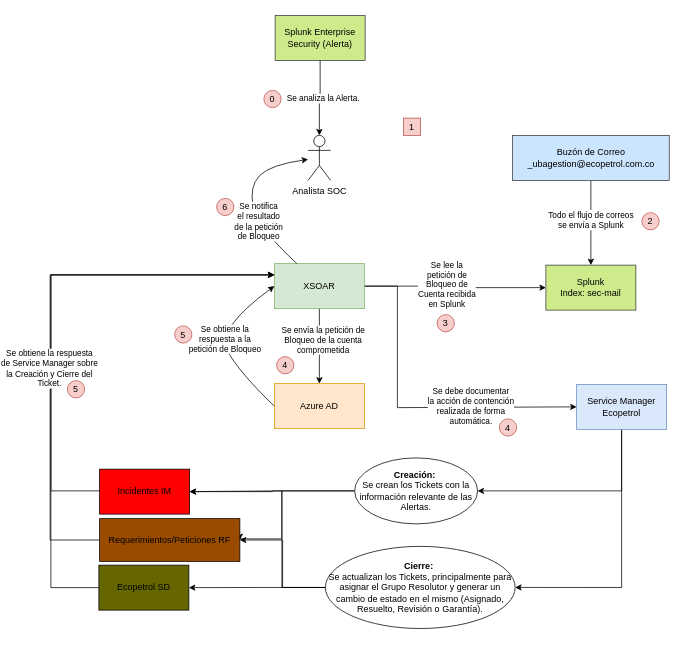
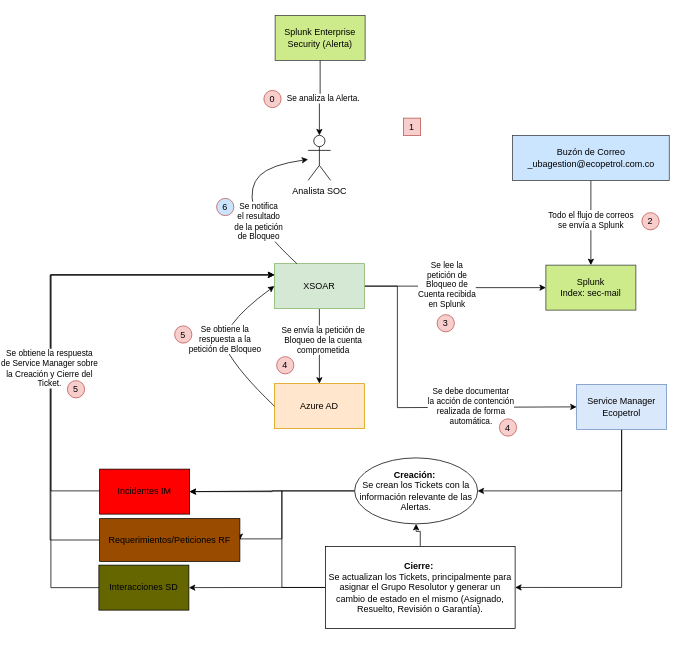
node "6": fillcolor #f8cecc -> #cce5ff
edge "Cierre: Se actualizan los Tickets, principalmente para asignar el Grupo Resolutor y generar un cambio de estado en el mismo (Asignado, Resuelto, Revisión o Garantía)." -> "Requerimientos/Peticiones RF": now "Cierre: Se actualizan los Tickets, principalmente para asignar el Grupo Resolutor y generar un cambio de estado en el mismo (Asignado, Resuelto, Revisión o Garantía)." -> "Creación: Se crean los Tickets con la información relevante de las Alertas."
node "Cierre: Se actualizan los Tickets, principalmente para asignar el Grupo Resolutor y generar un cambio de estado en el mismo (Asignado, Resuelto, Revisión o Garantía).": shape ellipse -> rectangle
node "Ecopetrol SD": label "Ecopetrol SD" -> "Interacciones SD"
